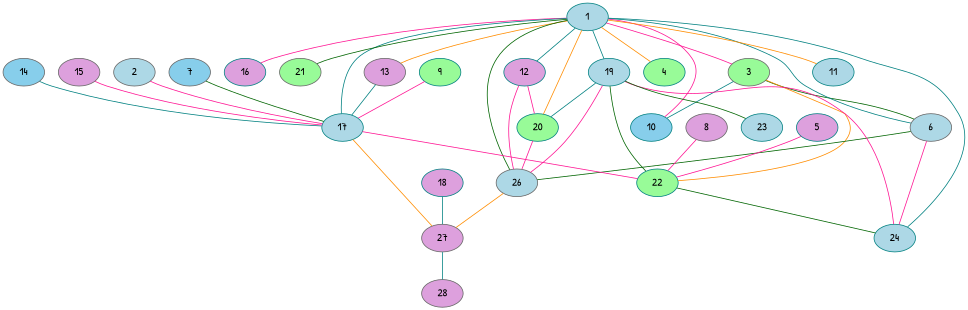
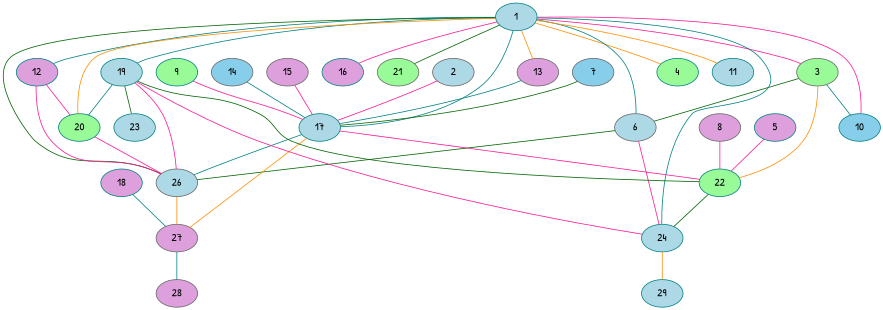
edge "17" -- "26": added
node "29": added
